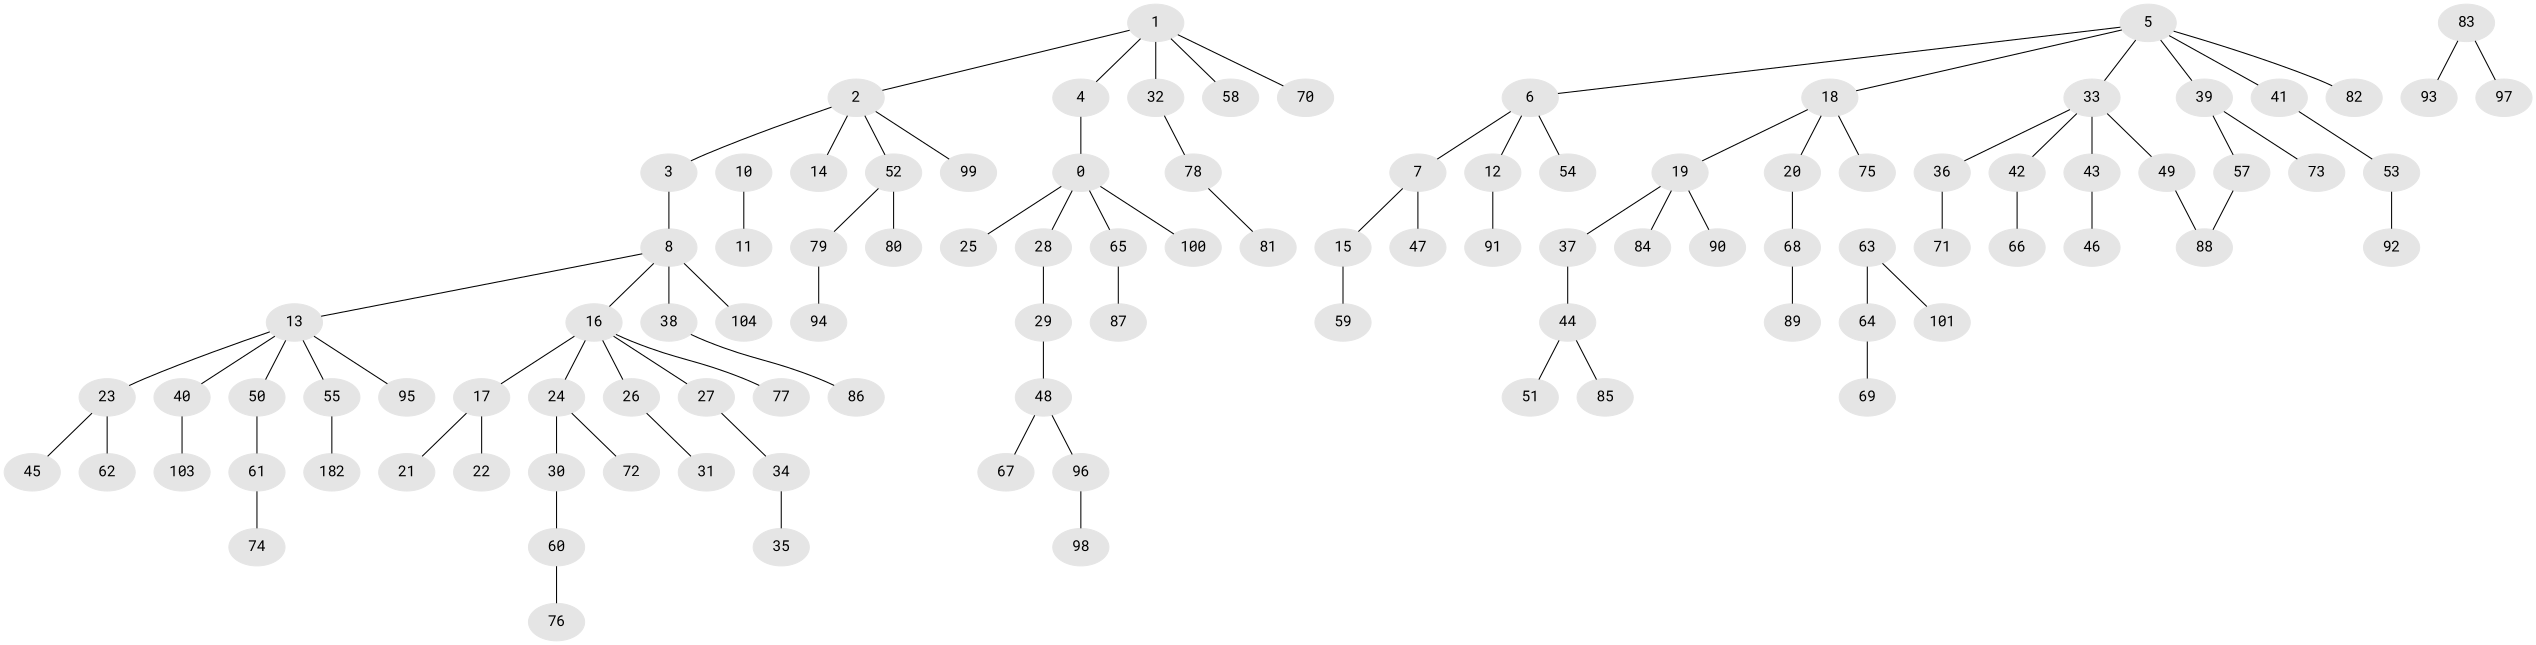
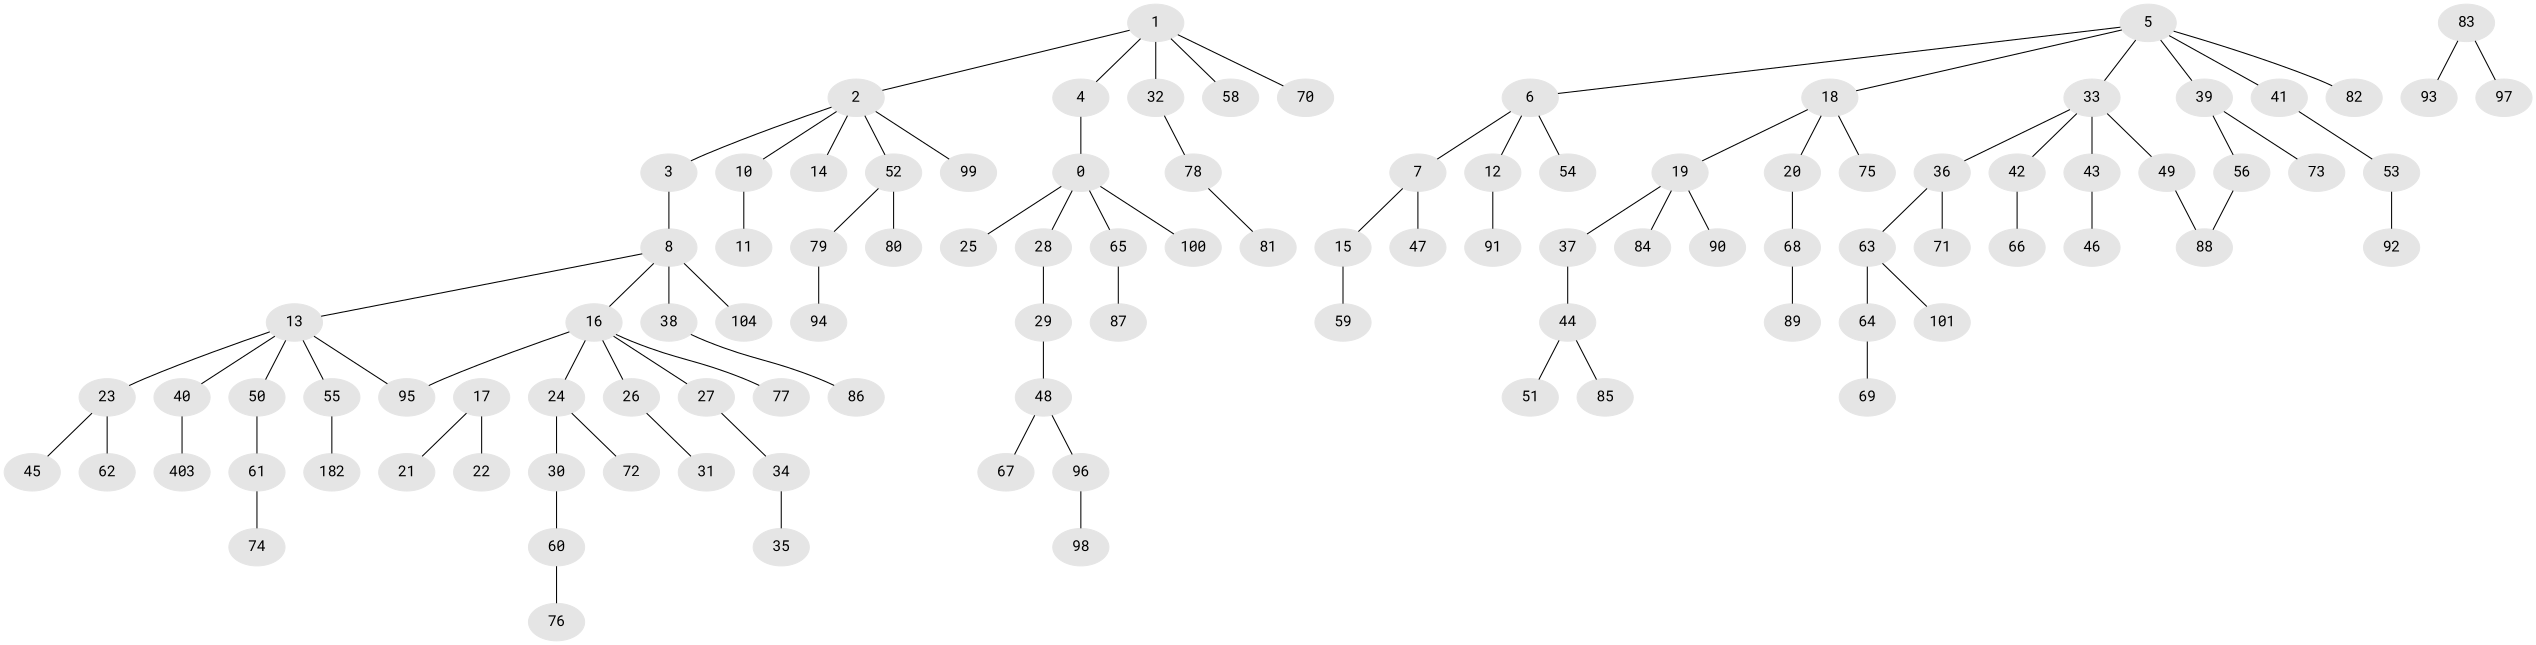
edge "2" -- "10": added
node "57": label "57" -> "56"
edge "36" -- "63": added
edge "16" -- "17": now "16" -- "95"
node "103": label "103" -> "403"
